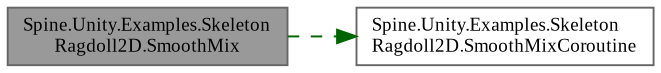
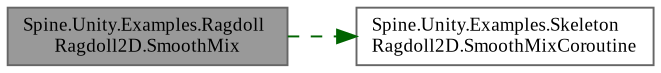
node "Spine.Unity.Examples.Skeleton Ragdoll2D.SmoothMix": label "Spine.Unity.Examples.Skeleton Ragdoll2D.SmoothMix" -> "Spine.Unity.Examples.Ragdoll Ragdoll2D.SmoothMix"
